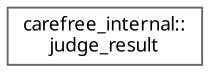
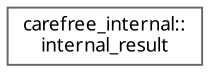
node "carefree_internal:: judge_result": label "carefree_internal:: judge_result" -> "carefree_internal:: internal_result"
